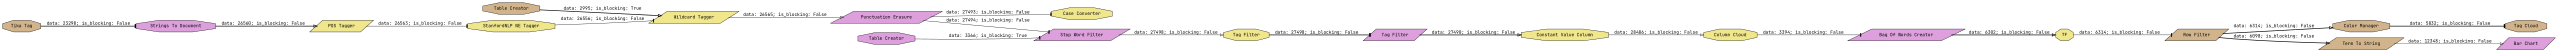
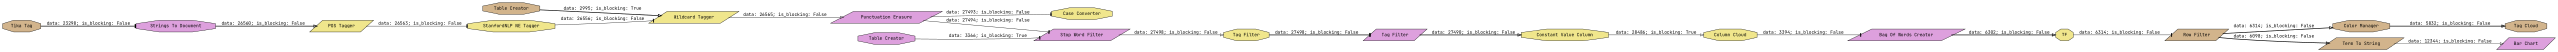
edge "Color Manager" -> "Tag Cloud": arrowhead tee -> onormal
edge "Constant Value Column" -> "Column Cloud": label "data: 28486; is_blocking: False" -> "data: 28486; is_blocking: True"
edge "Term To String" -> "Bar Chart": label "data: 12348; is_blocking: False" -> "data: 12344; is_blocking: False"
